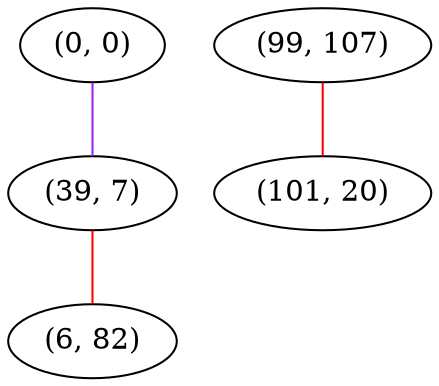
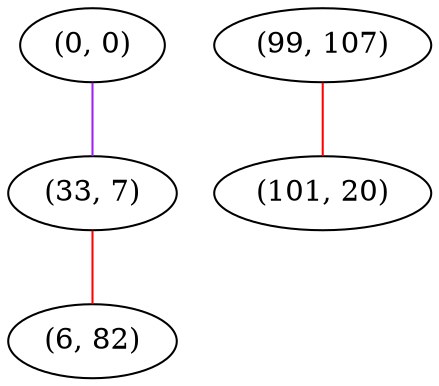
node "(39, 7)": label "(39, 7)" -> "(33, 7)"
